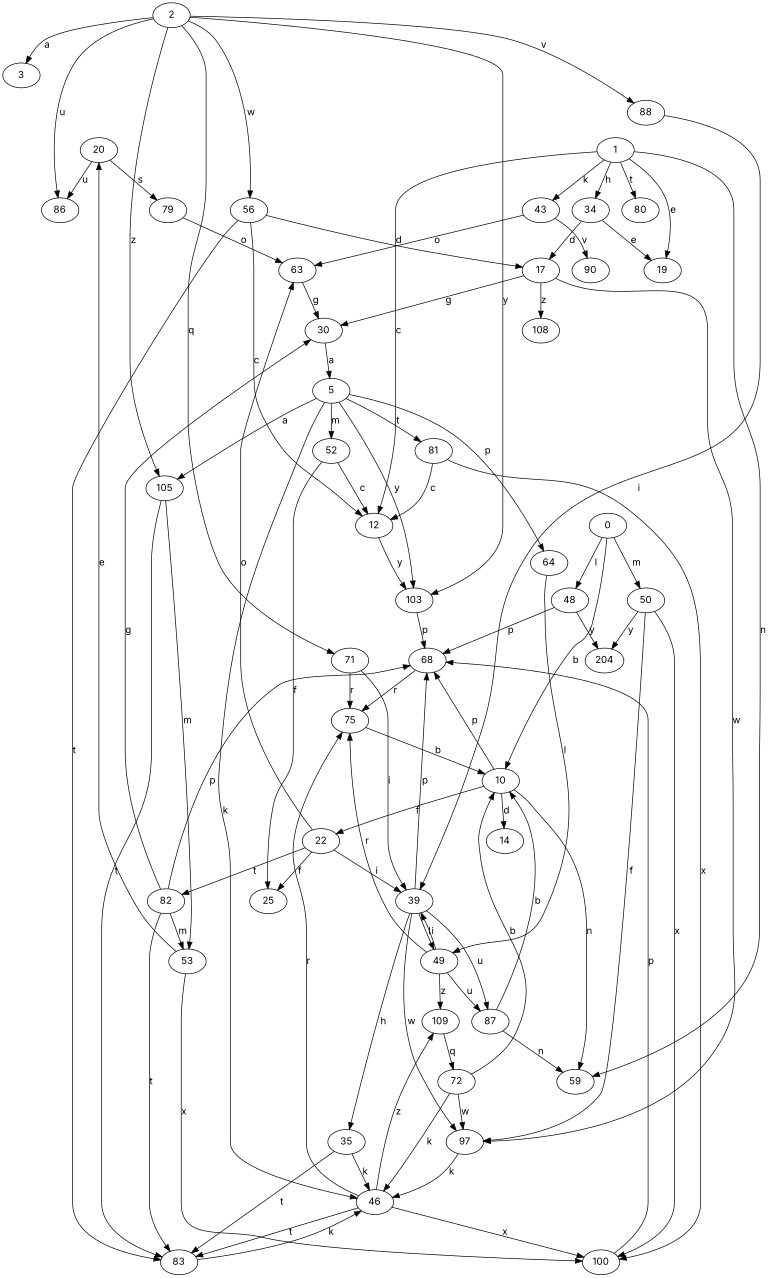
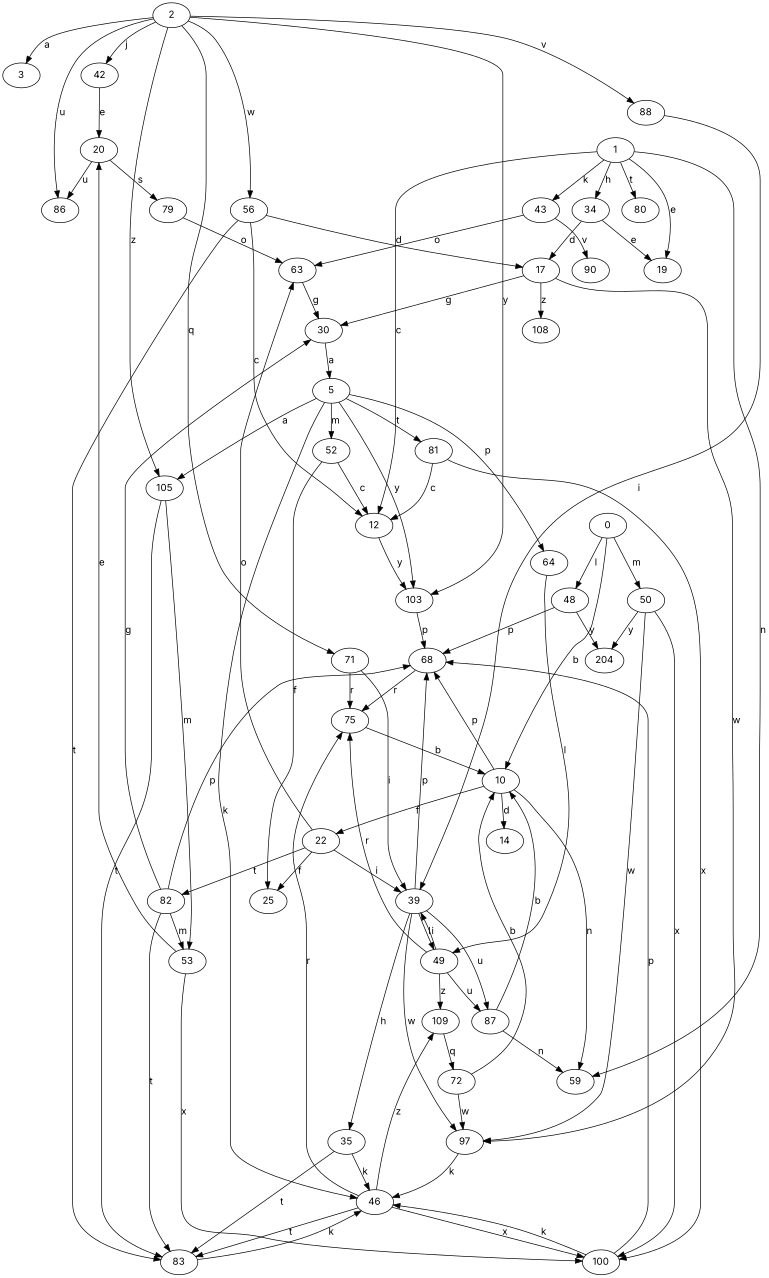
node "42": added
edge "50" -> "97": label "f" -> "w"
edge "72" -> "46": now "100" -> "46"
